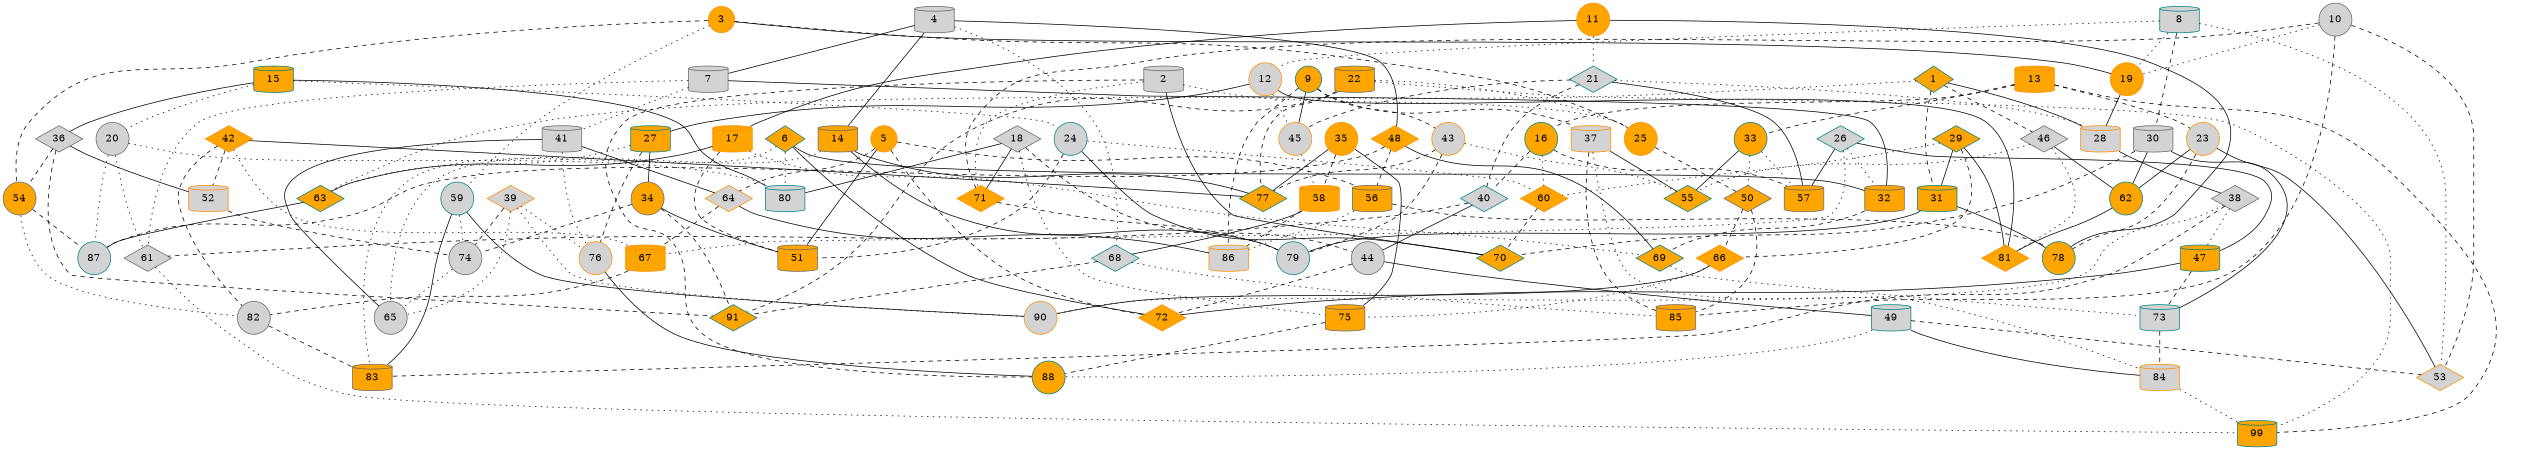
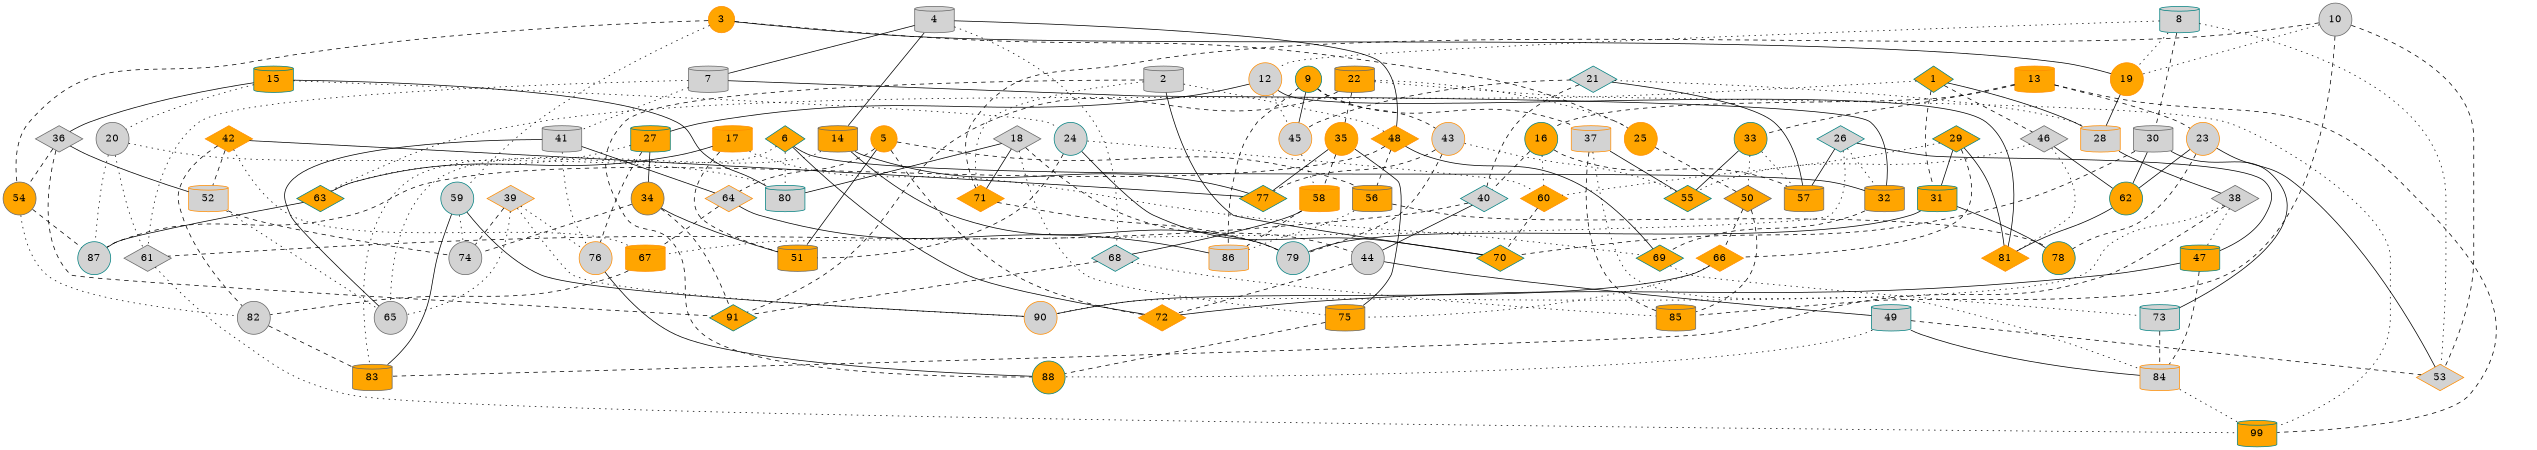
node "11": removed
edge "2" -- "25": now "2" -- "48"
edge "22" -- "77": now "22" -- "35"
edge "47" -- "73": now "47" -- "84"
edge "74" -- "65": now "52" -- "65"
